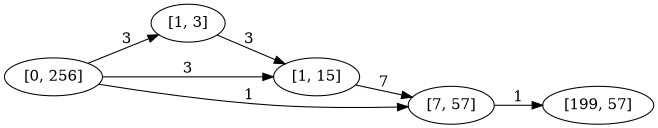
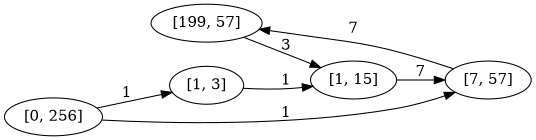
edge "[0, 256]" -> "[1, 3]": label "3" -> "1"
edge "[1, 3]" -> "[1, 15]": label "3" -> "1"
edge "[0, 256]" -> "[1, 15]": now "[199, 57]" -> "[1, 15]"
edge "[7, 57]" -> "[199, 57]": label "1" -> "7"
